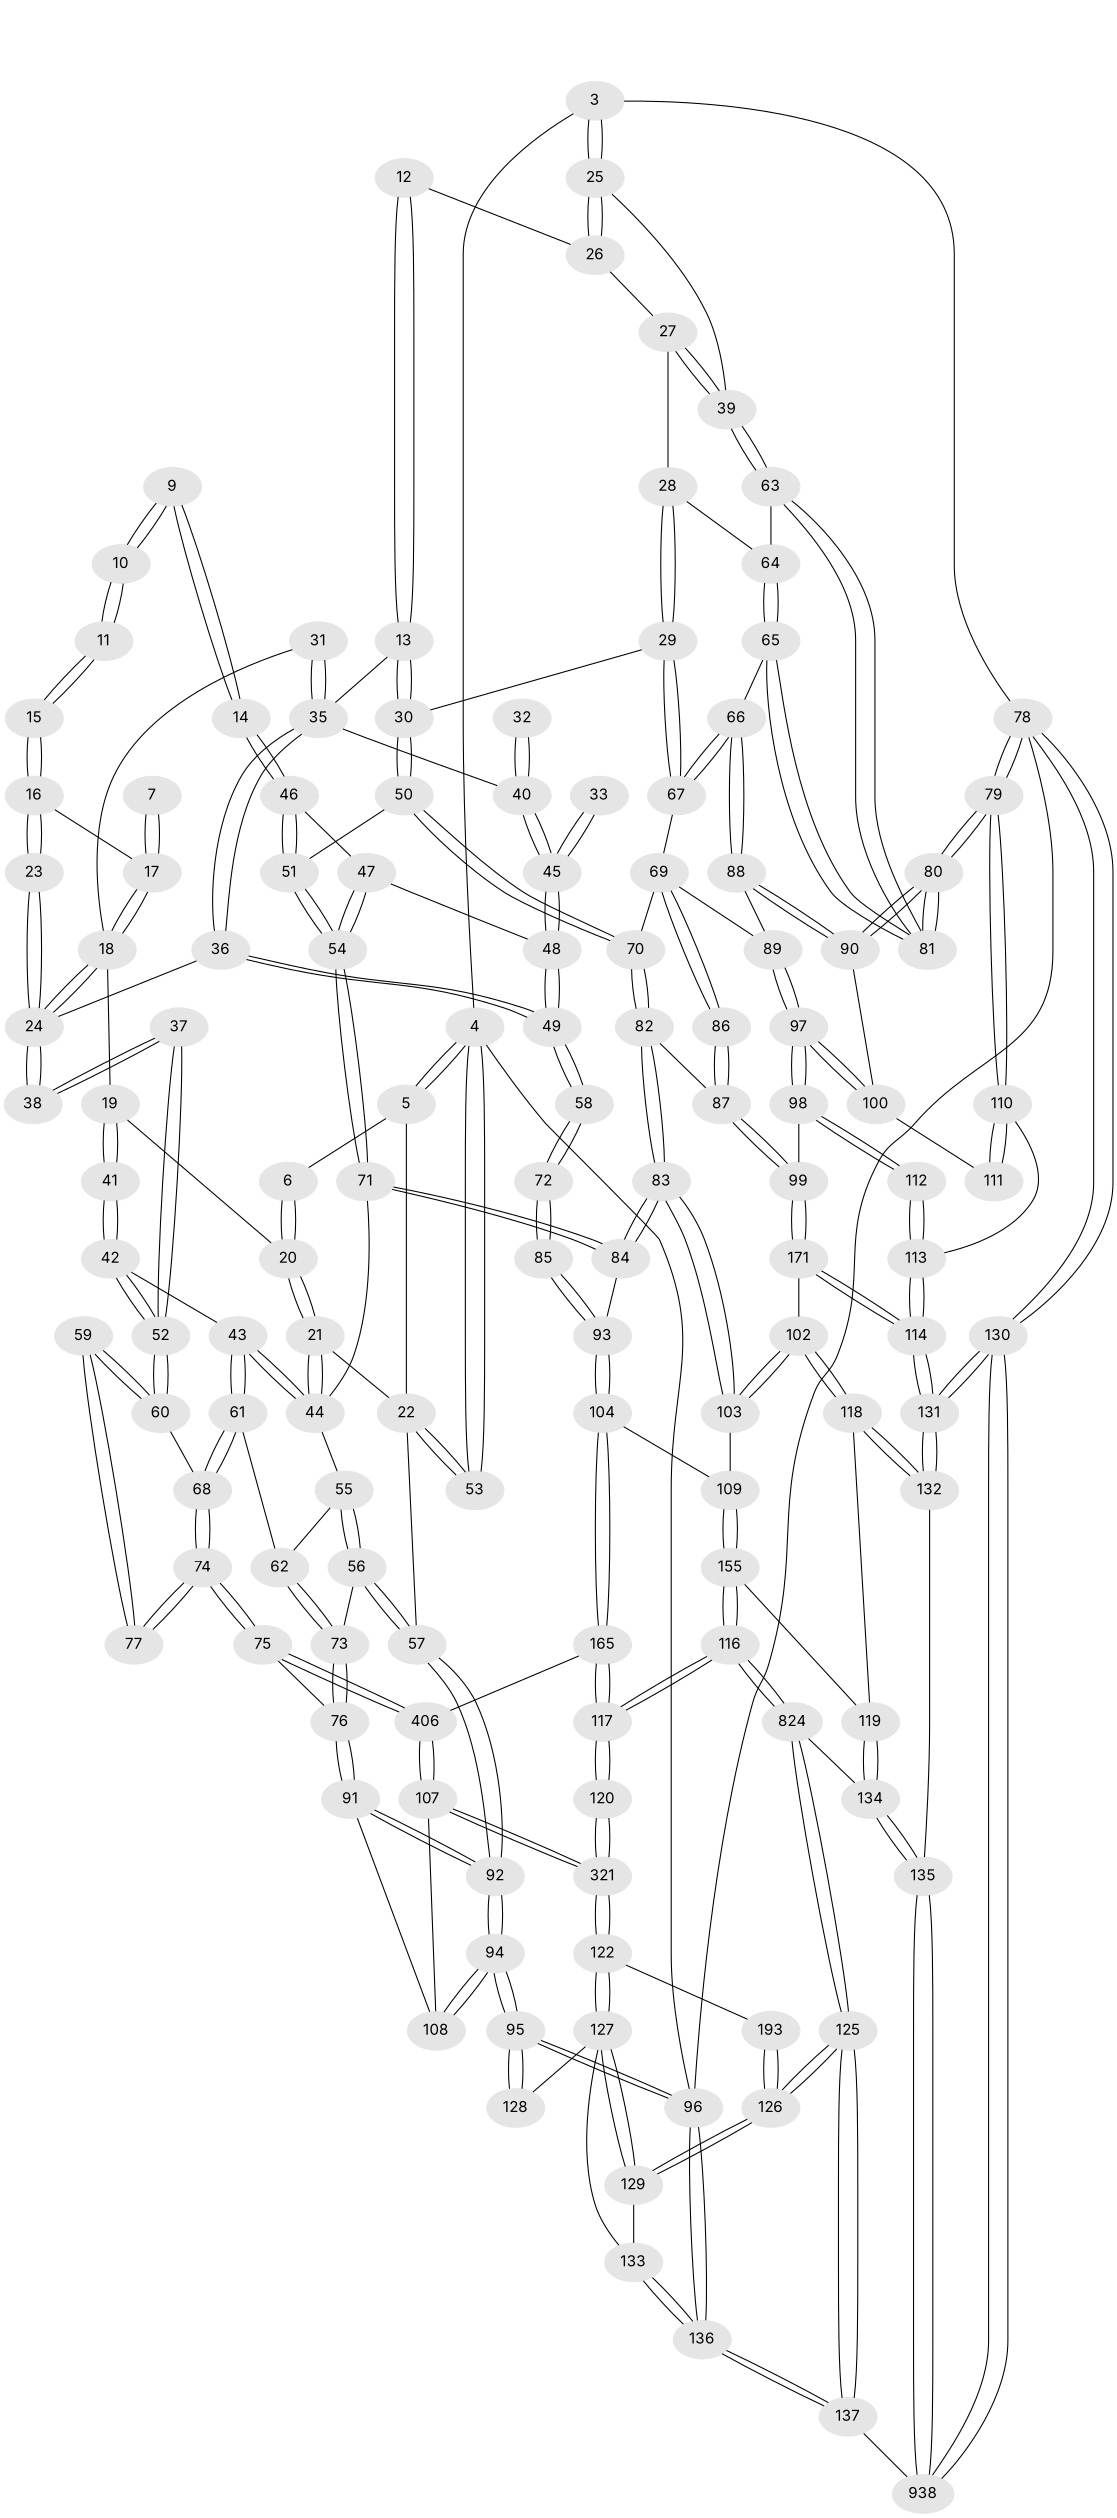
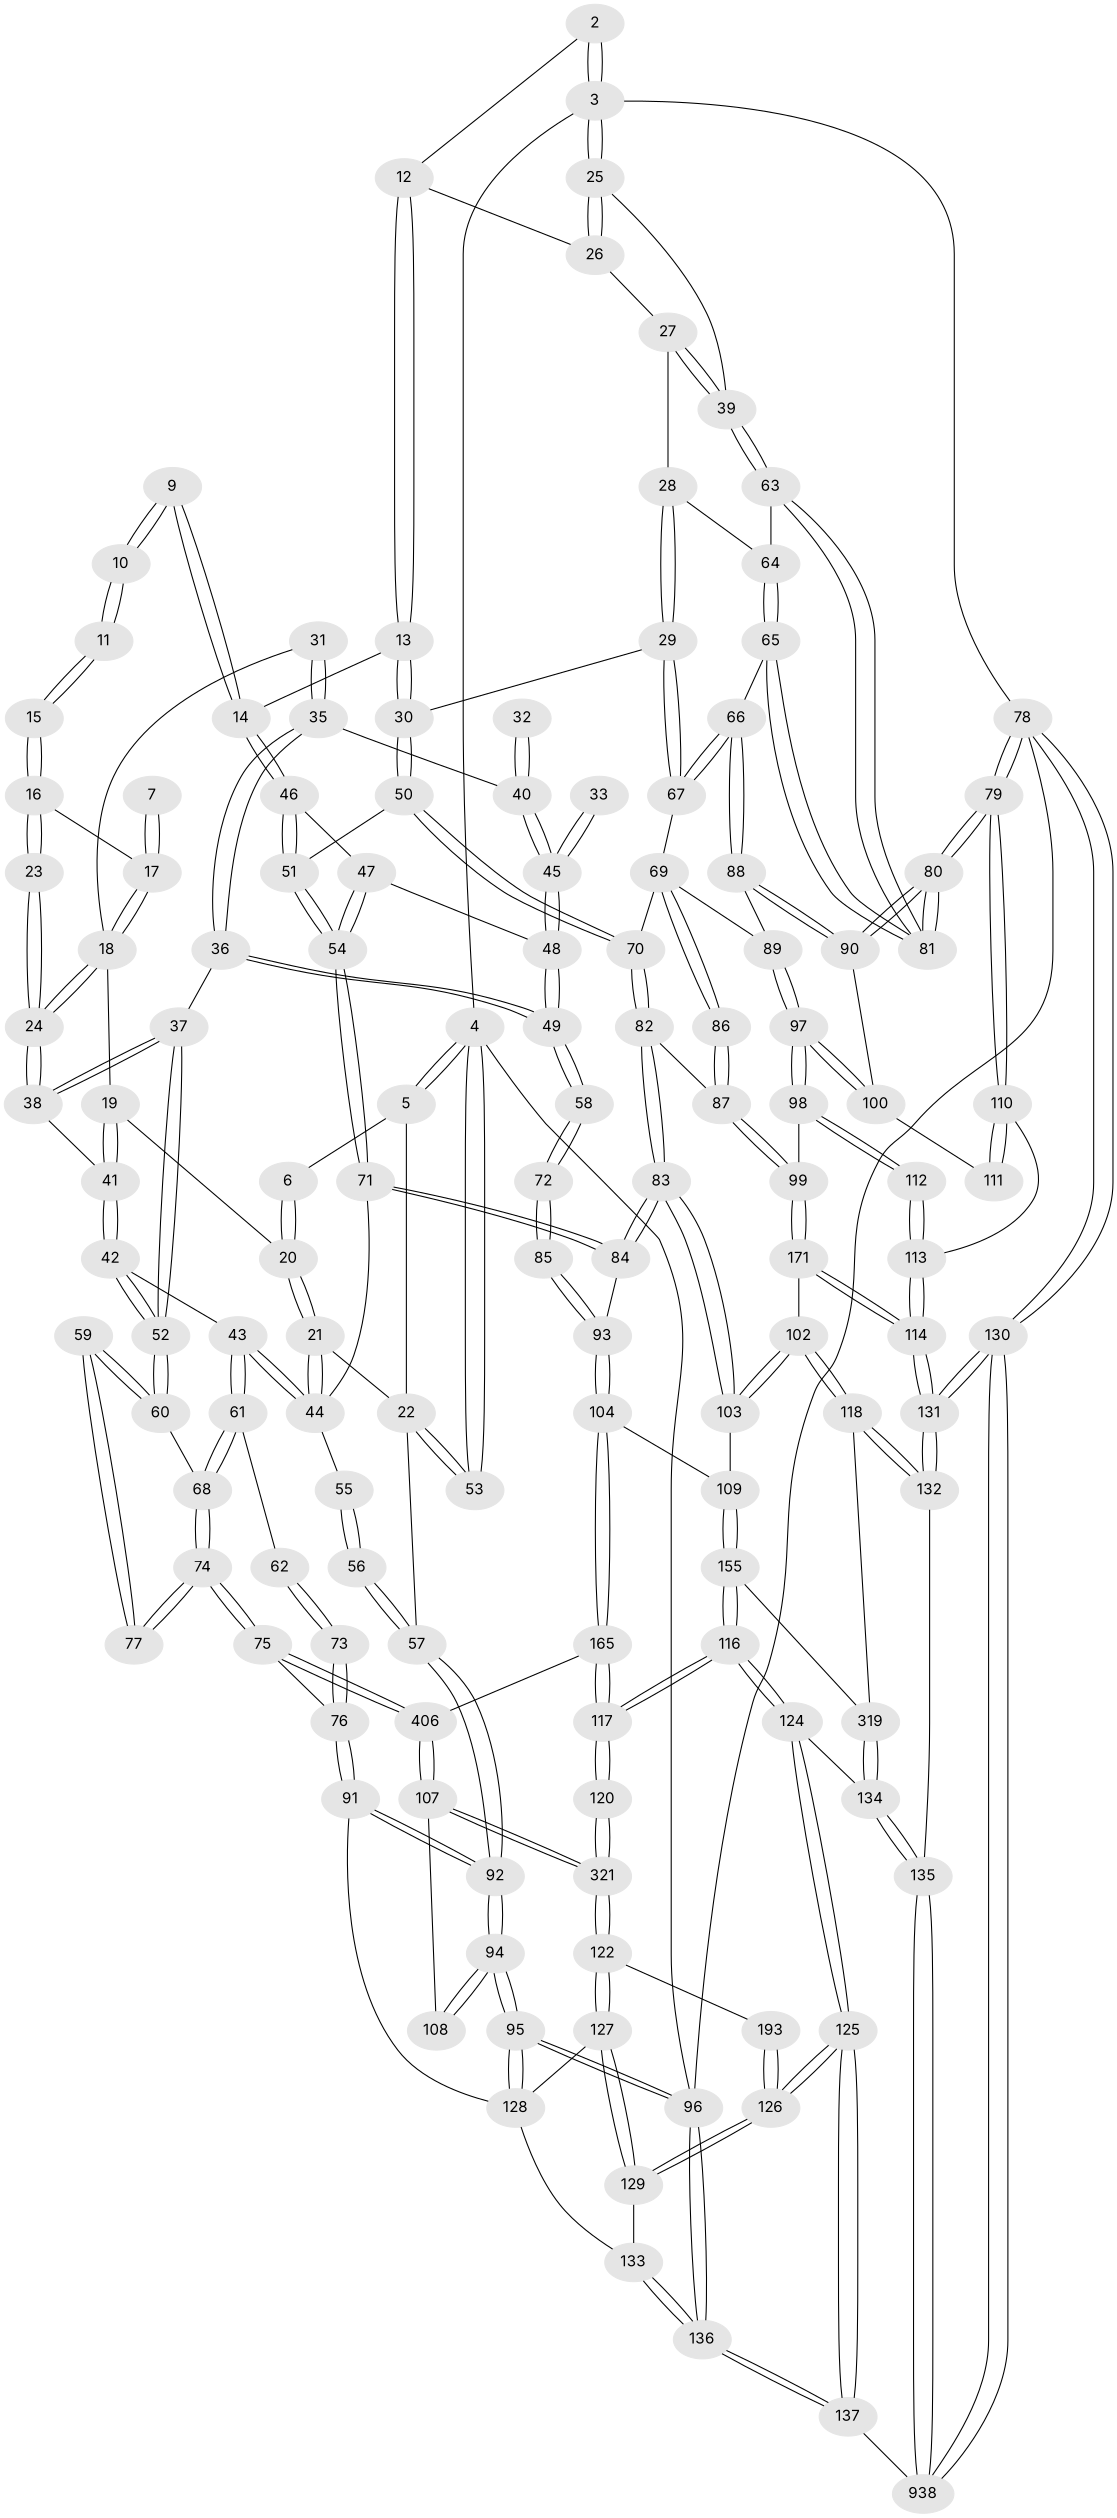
node "2": added
edge "13" -- "35": now "13" -- "14"
edge "36" -- "24": now "36" -- "37"
edge "38" -- "41": added
edge "55" -- "62": removed
edge "56" -- "73": removed
node "824": label "824" -> "124"
node "119": label "119" -> "319"
edge "91" -- "108": now "91" -- "128"
edge "127" -- "133": now "128" -- "133"
